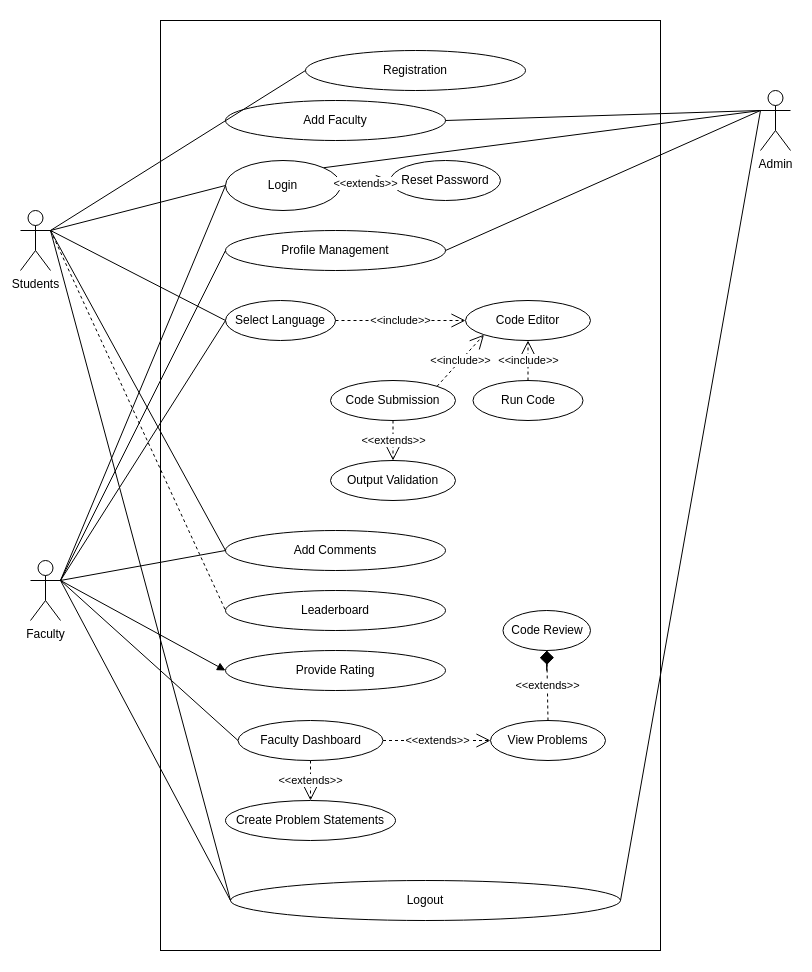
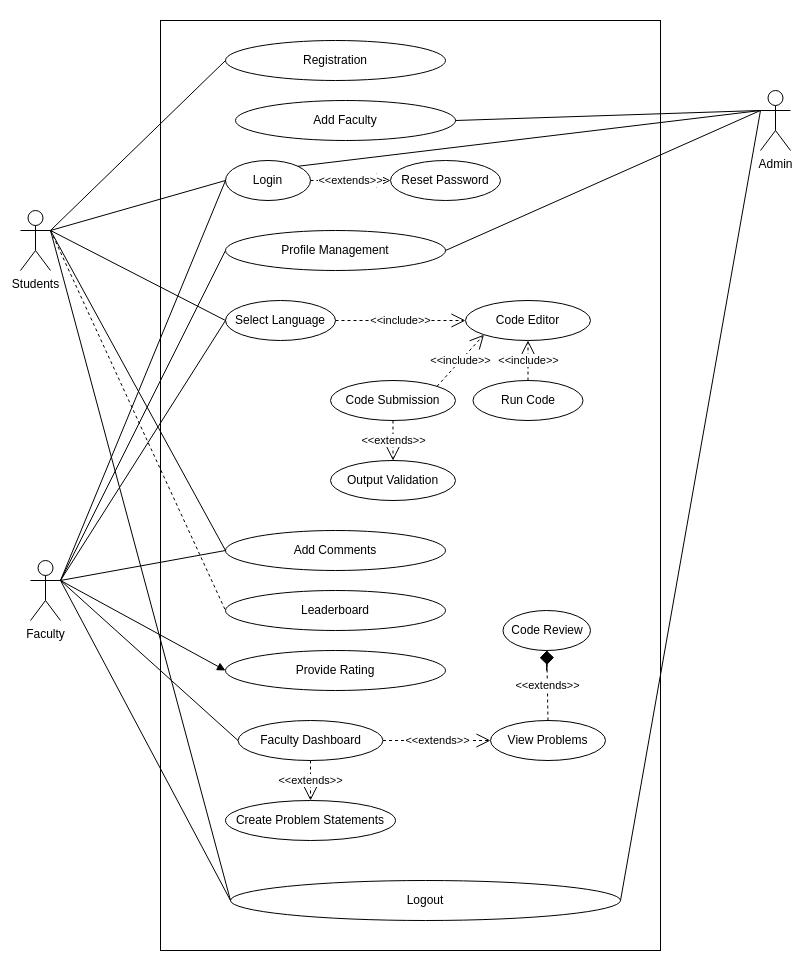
node "Registration": moved (416, 71) -> (336, 61)
node "Add Faculty": moved (336, 121) -> (346, 121)
node "Login": size 115x50 -> 85x40
